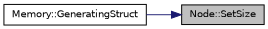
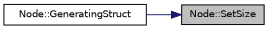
node "Memory::GeneratingStruct": label "Memory::GeneratingStruct" -> "Node::GeneratingStruct"
